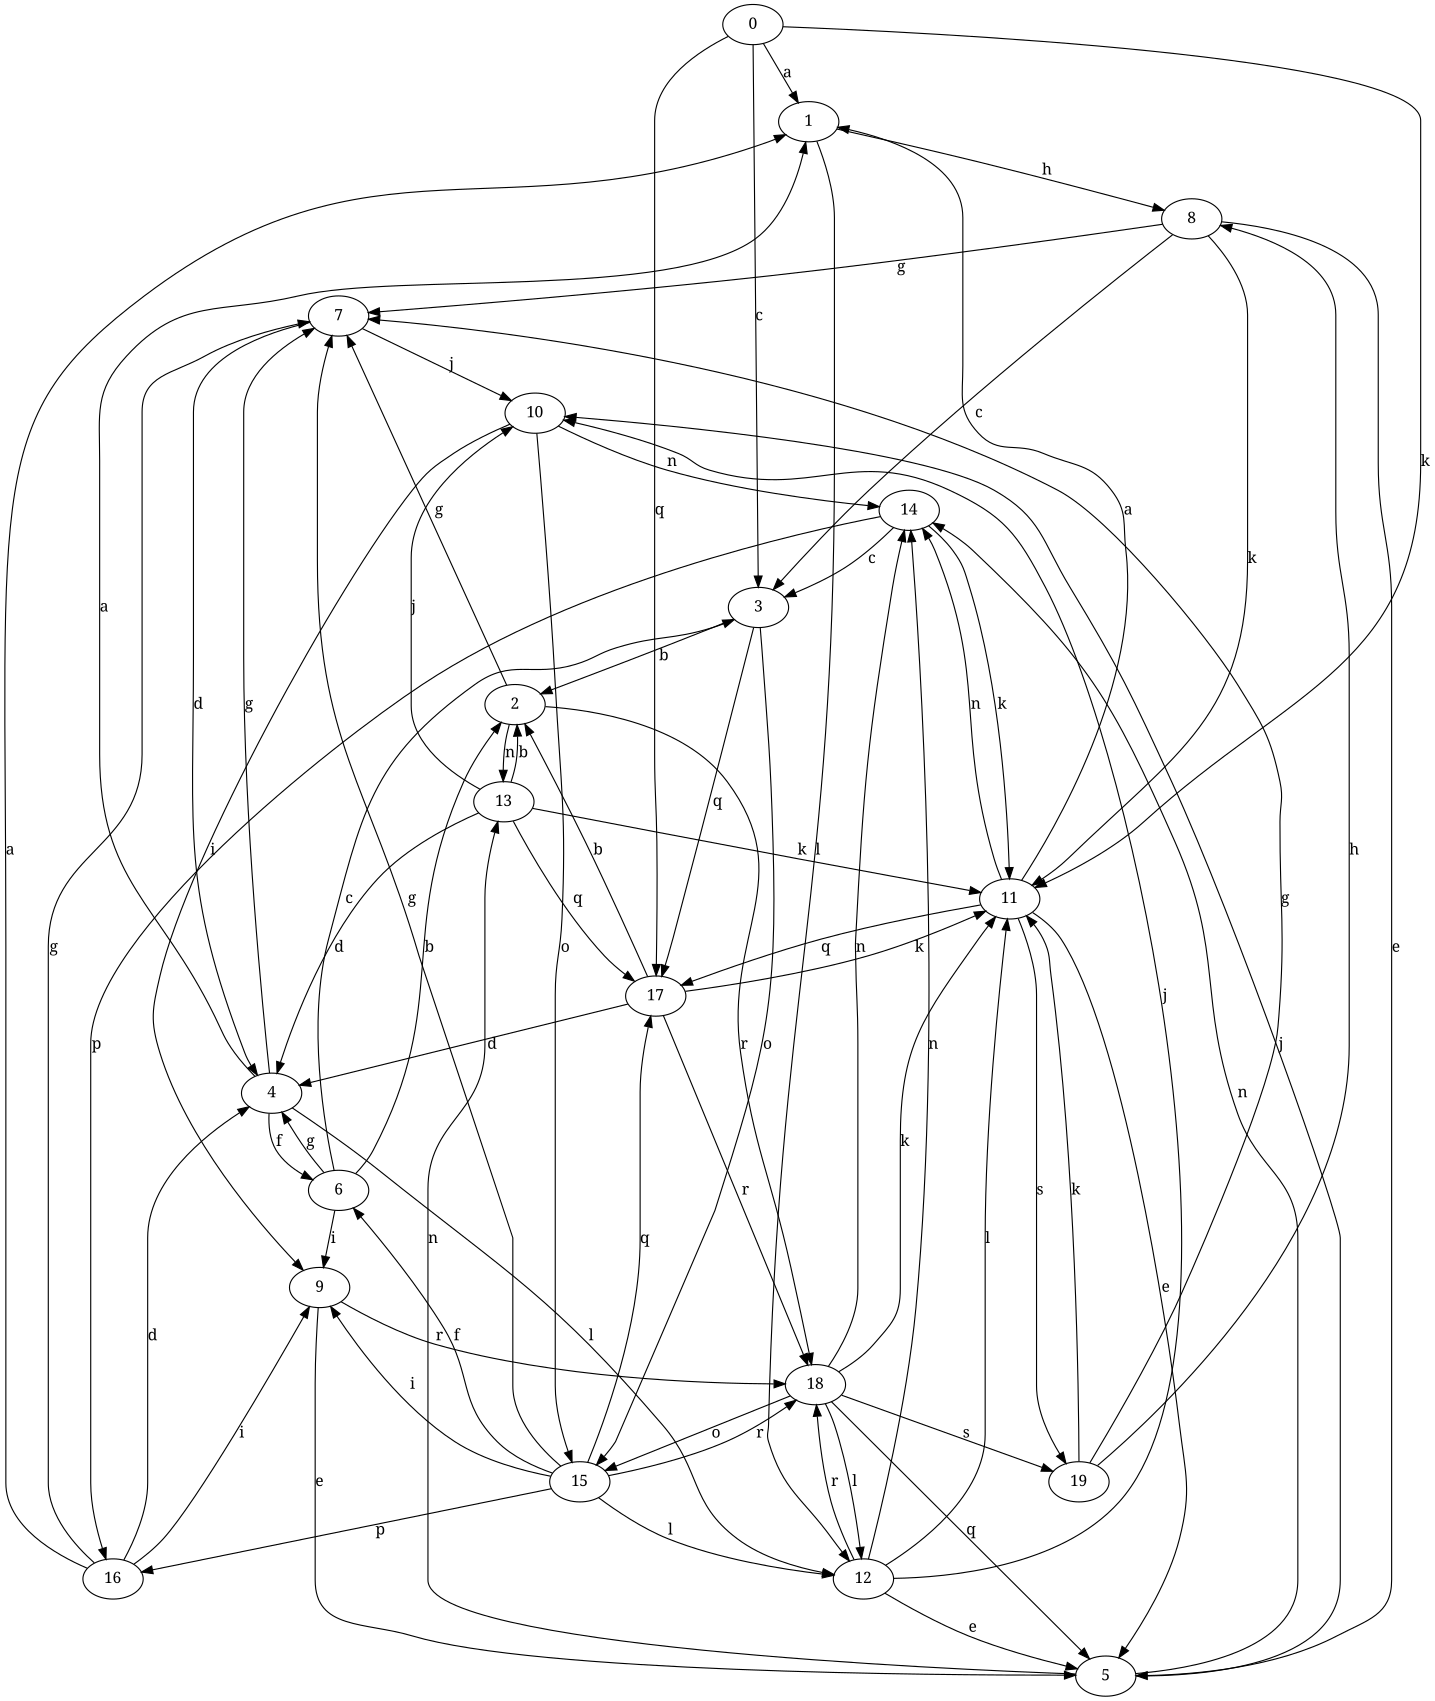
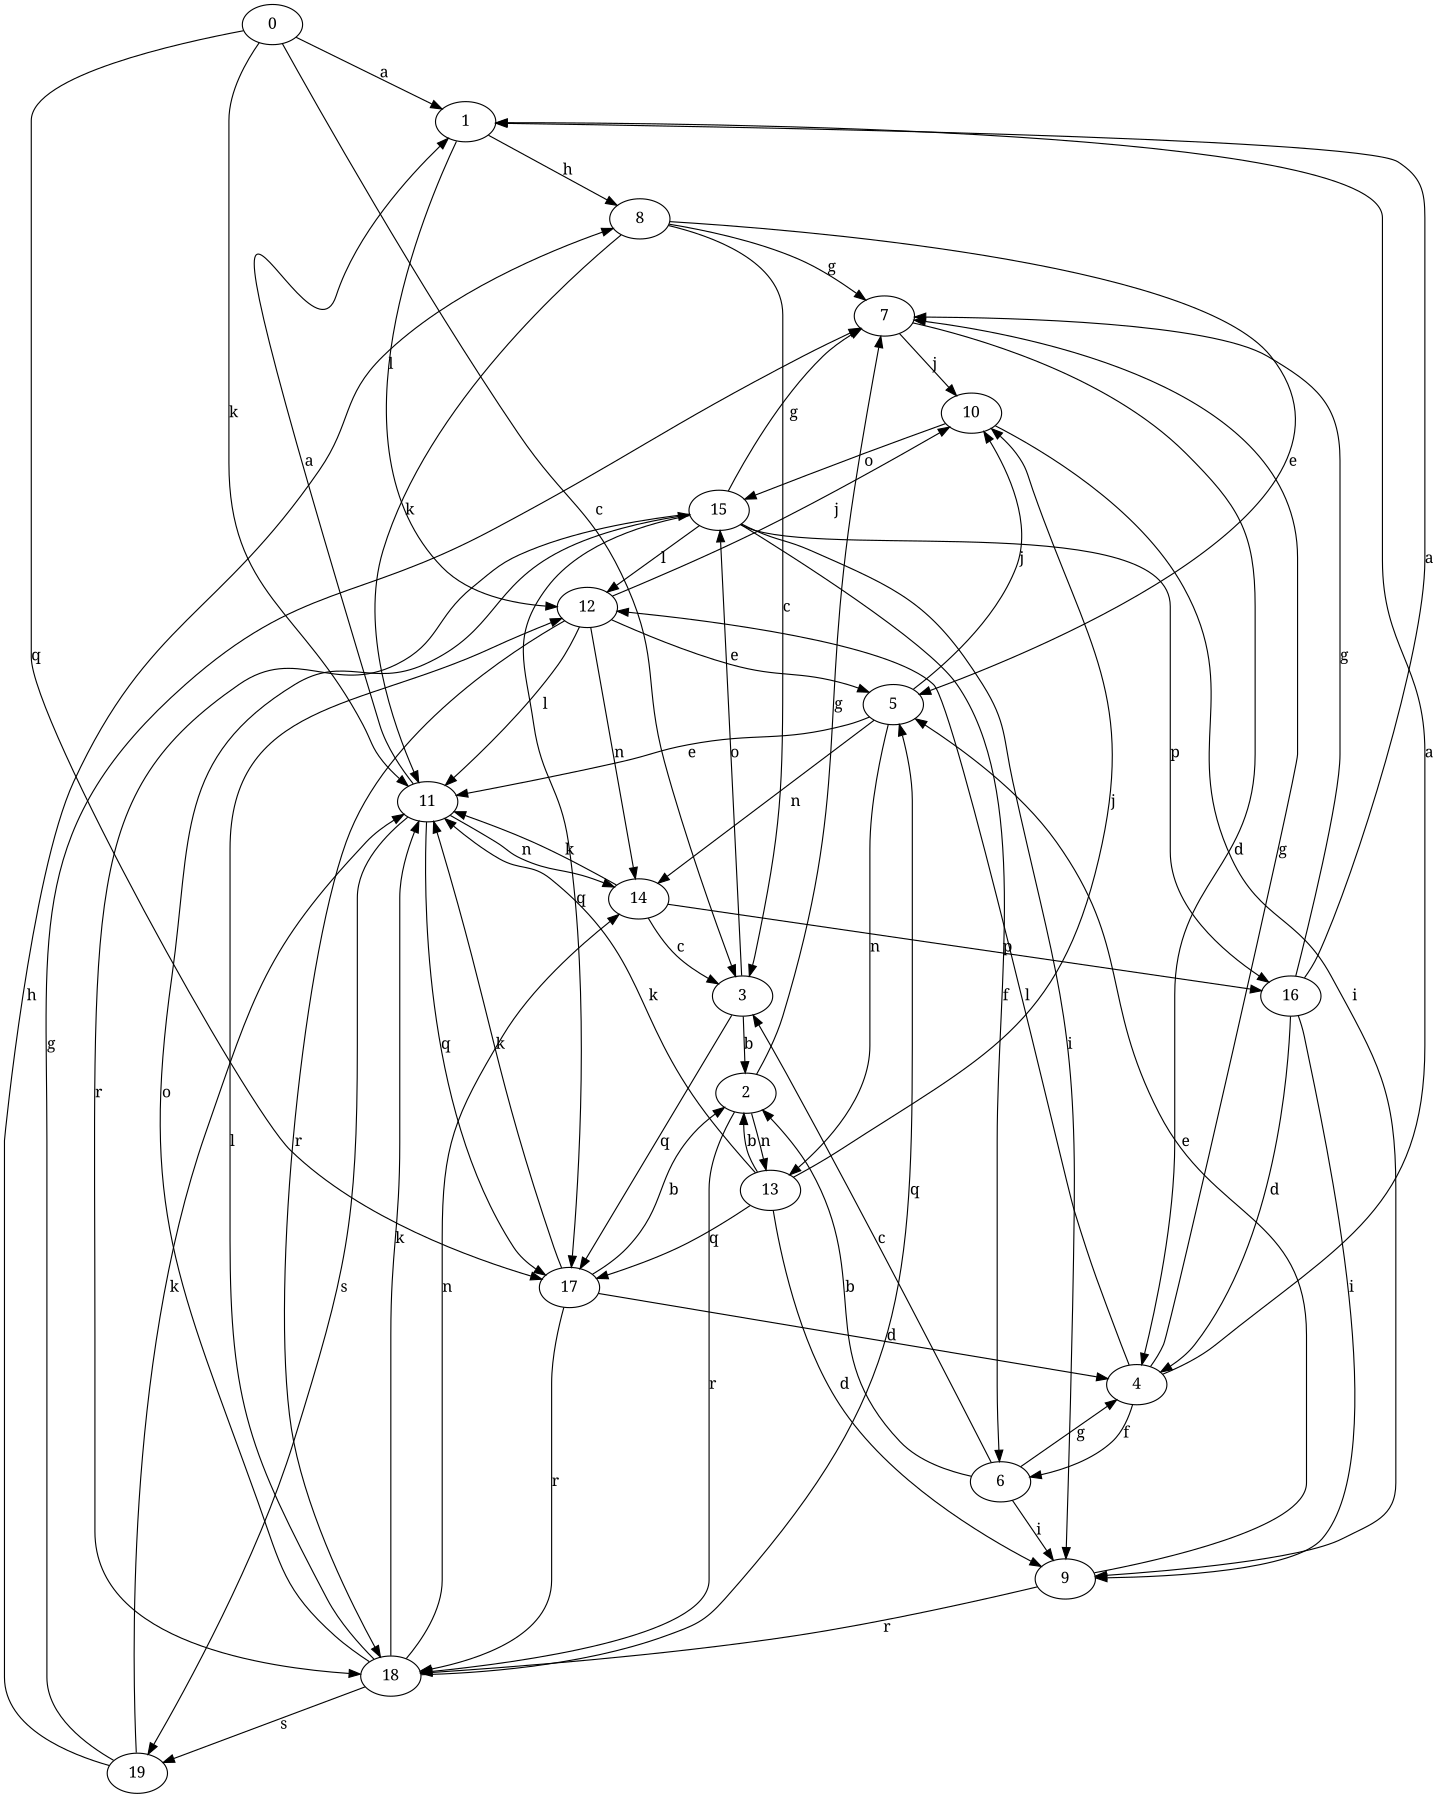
edge "10" -> "14": removed, label "n"
edge "13" -> "4": now "13" -> "9"
edge "11" -> "5": reversed
